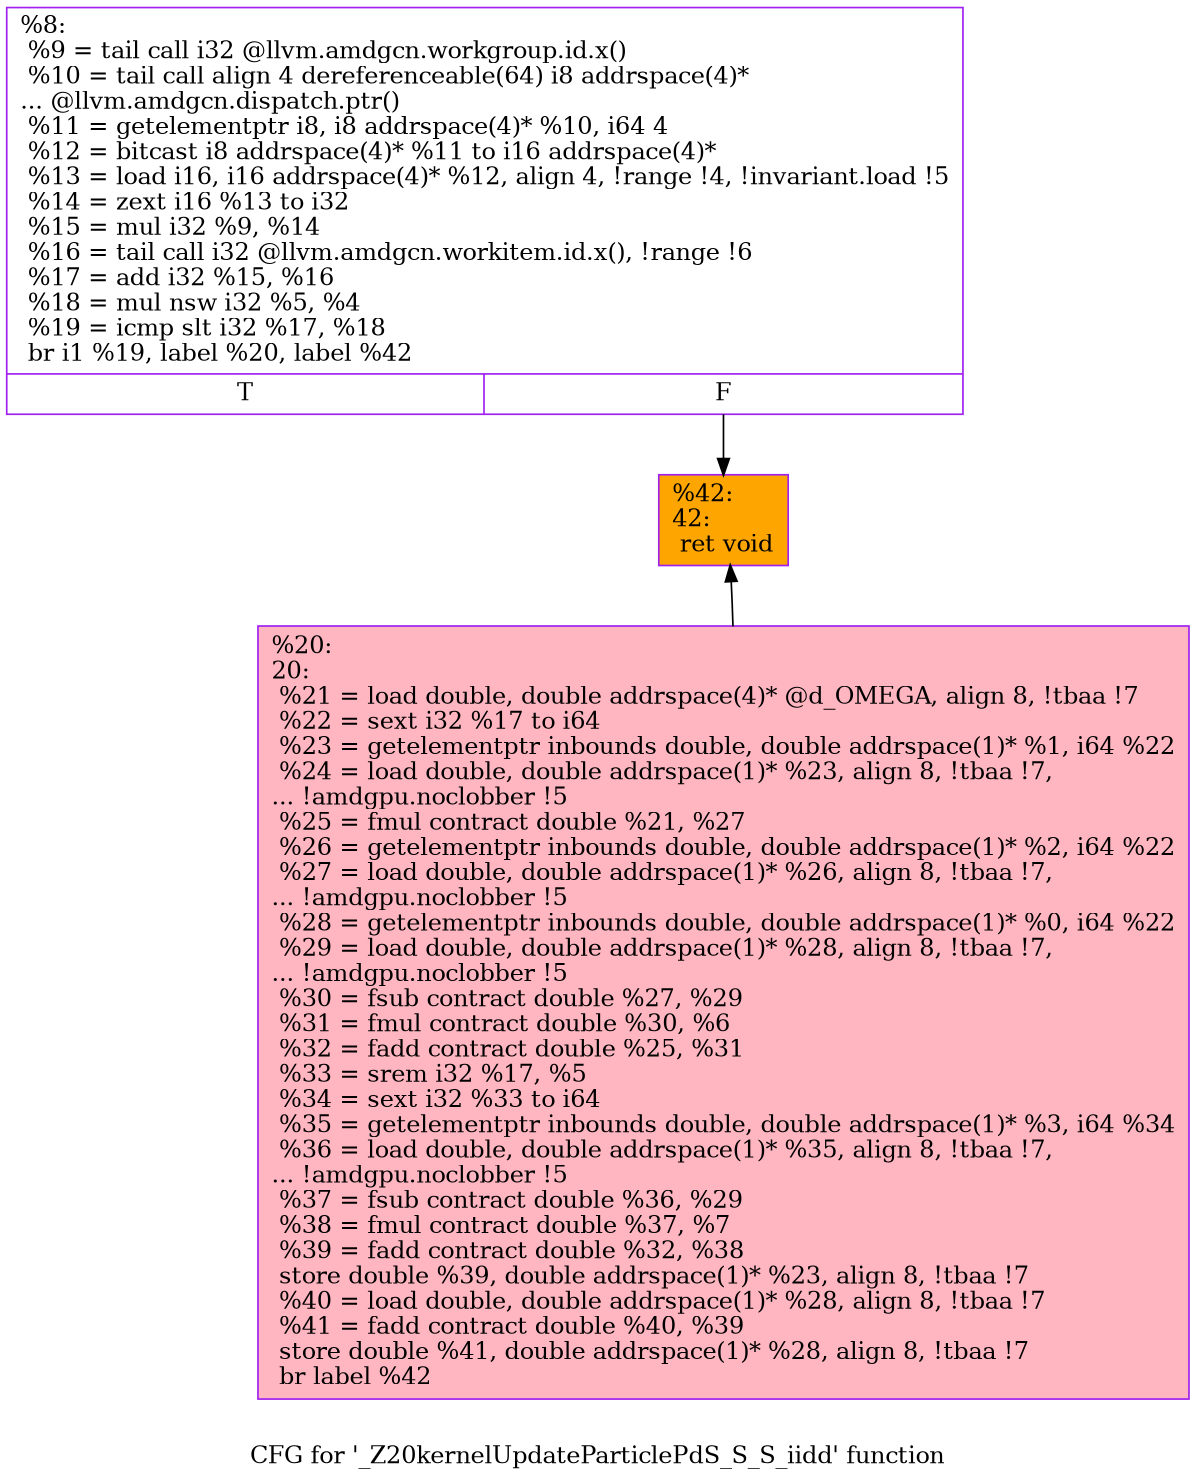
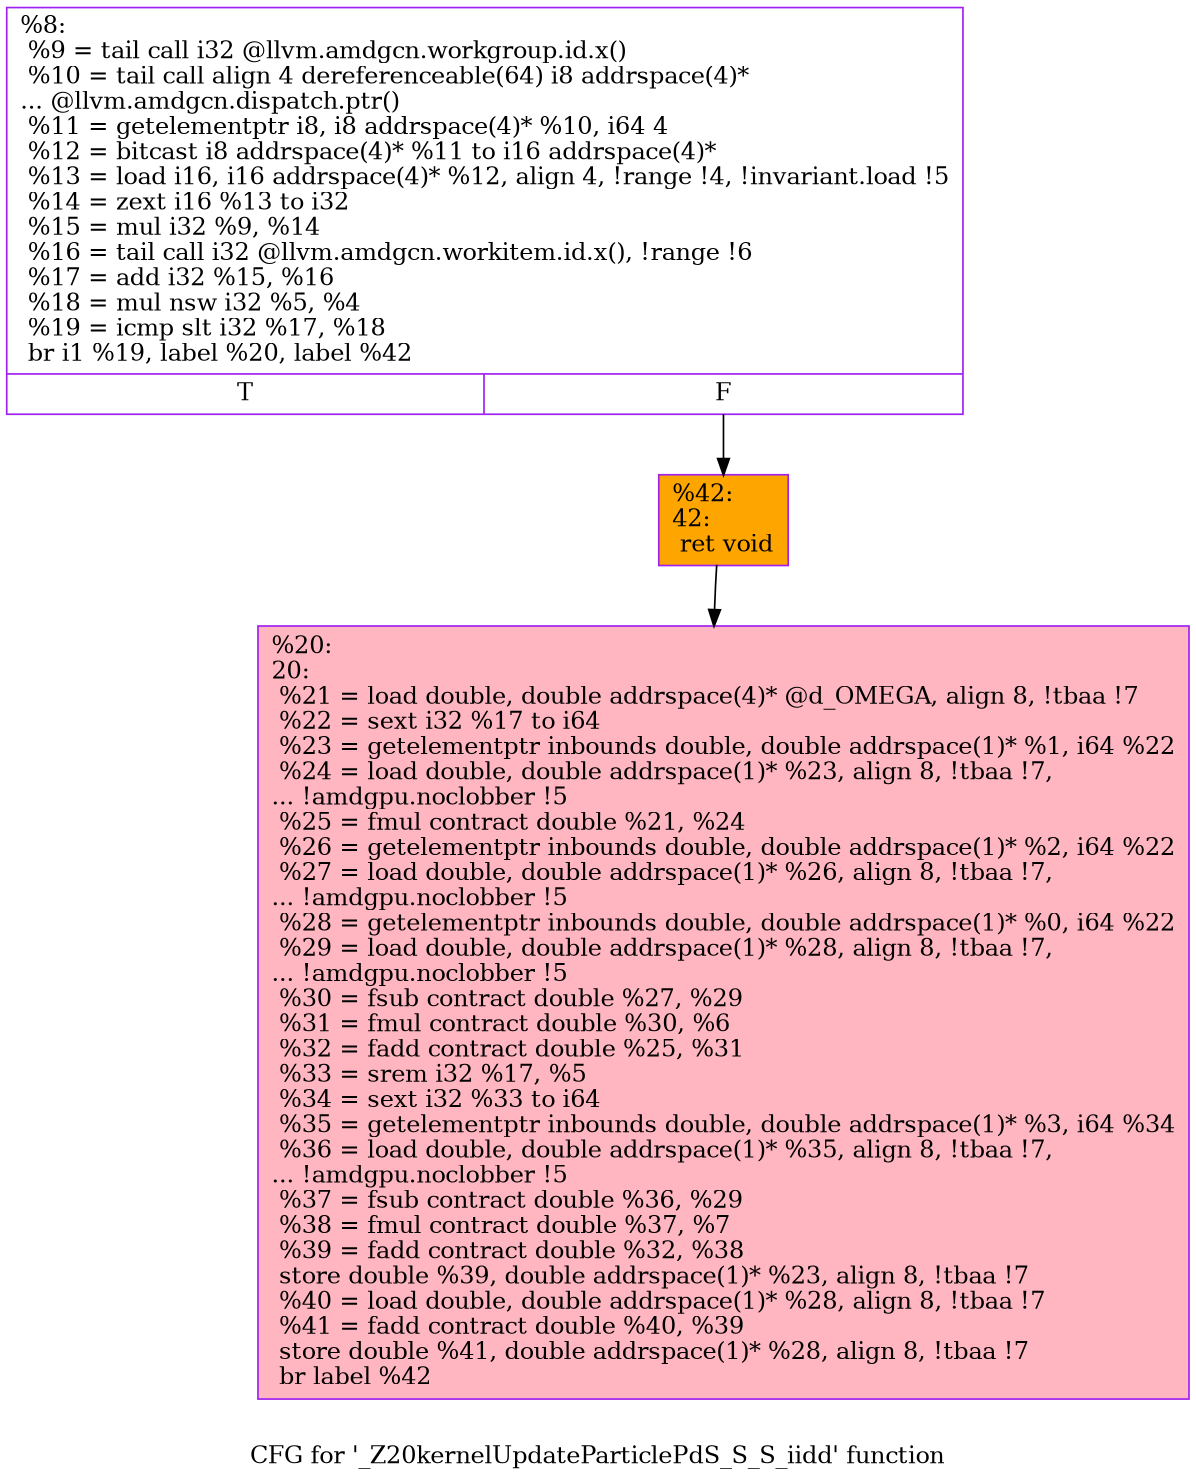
edge "%20:" -> "%42:": reversed
node "%20:": text "%25 = fmul contract double %21, %27" -> "%25 = fmul contract double %21, %24"
